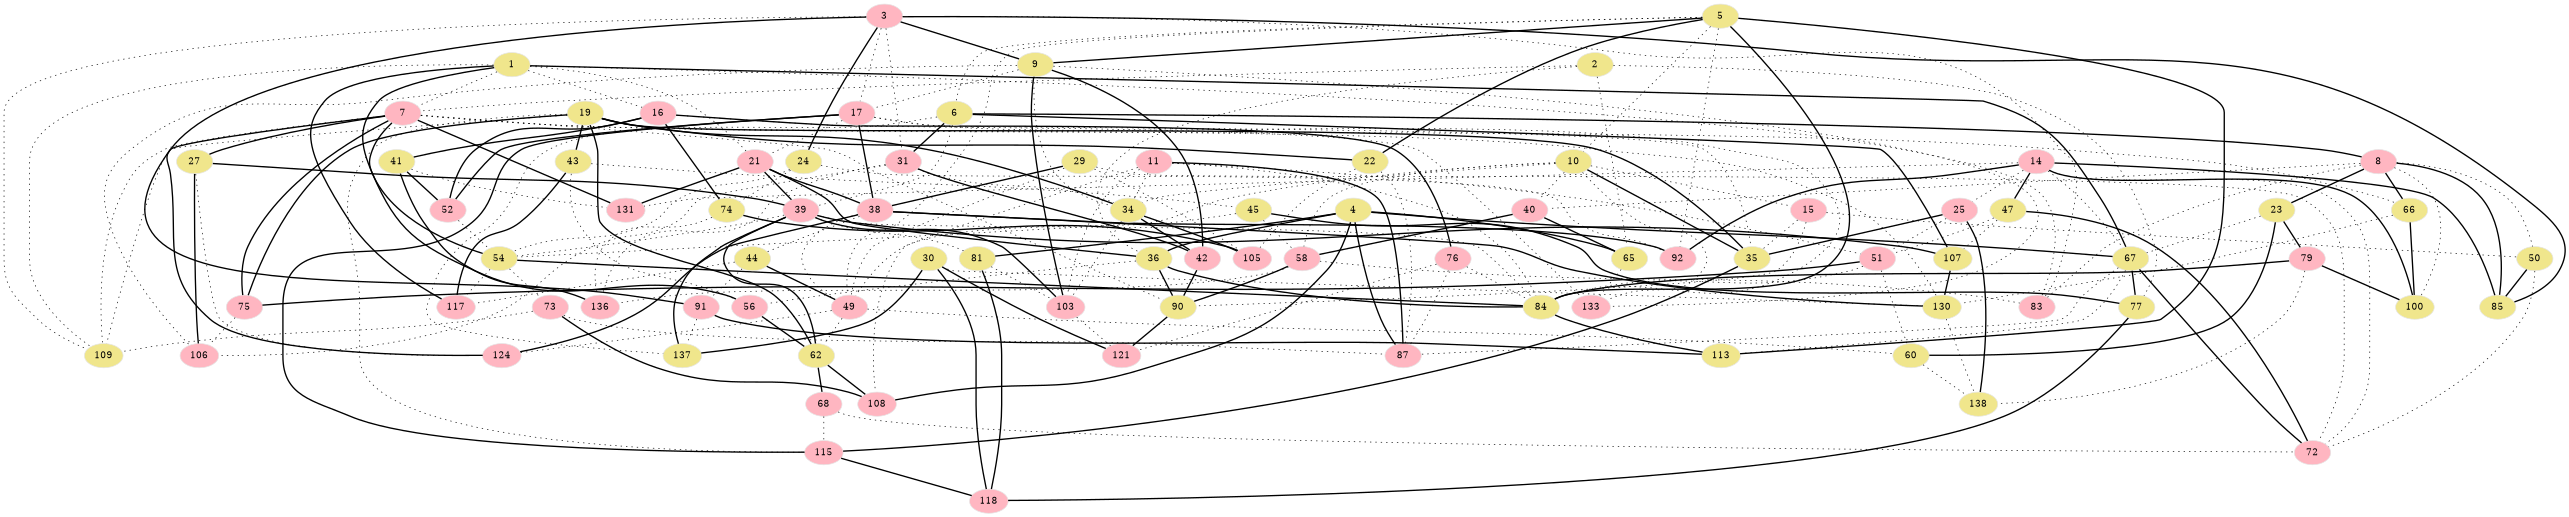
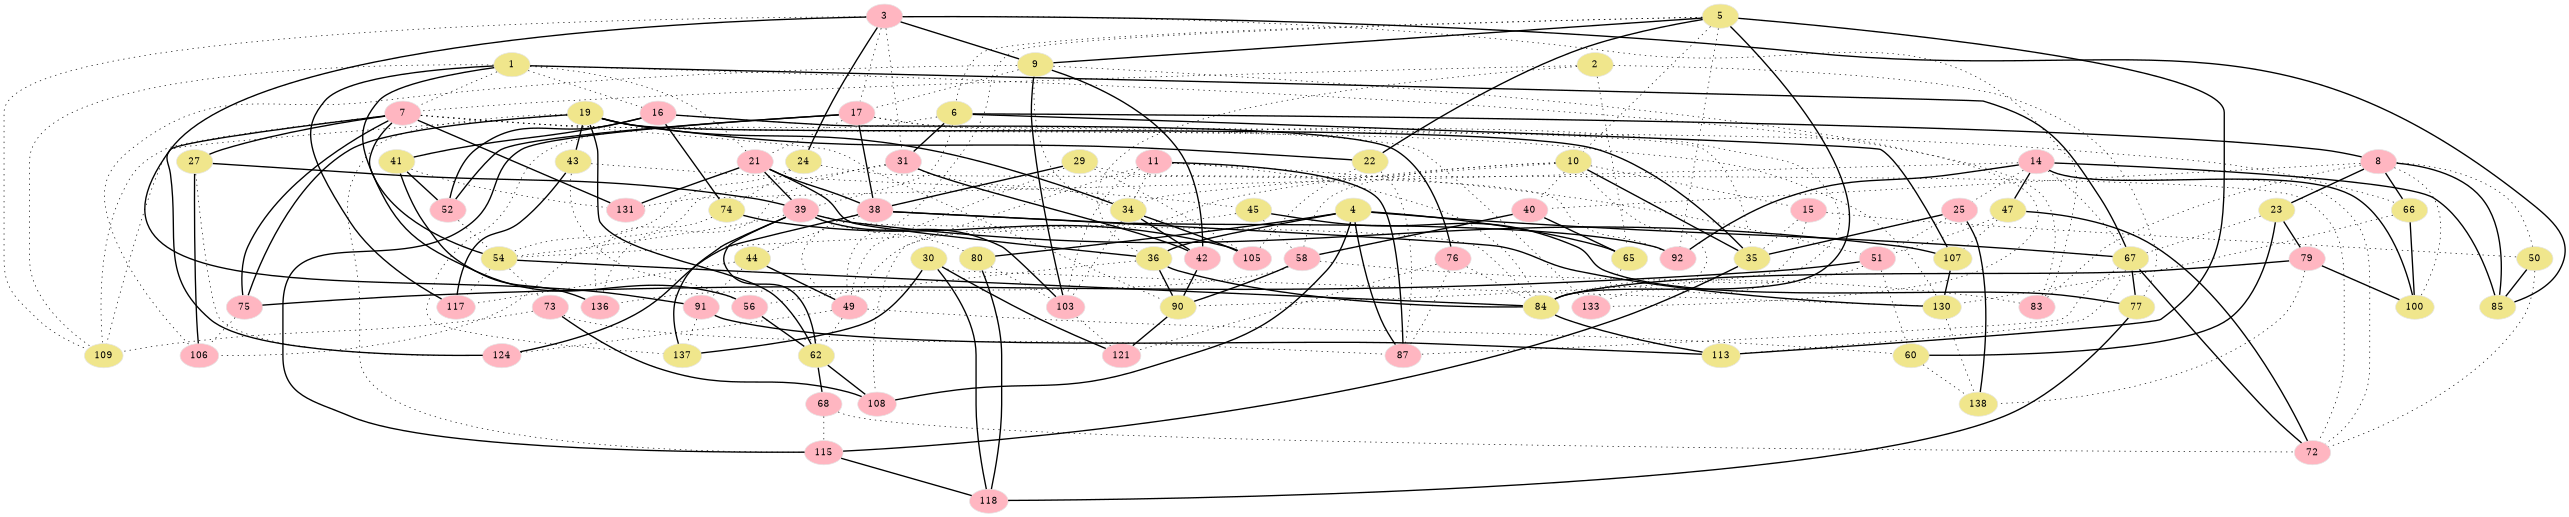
node "81": label "81" -> "80"
